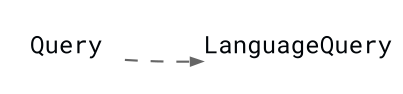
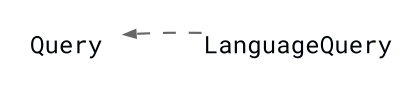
edge "Query" -> "LanguageQuery": reversed
